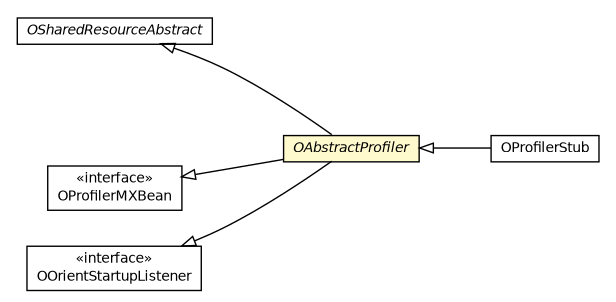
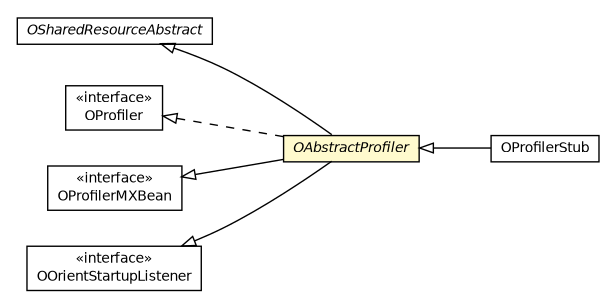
node "OProfiler": added
